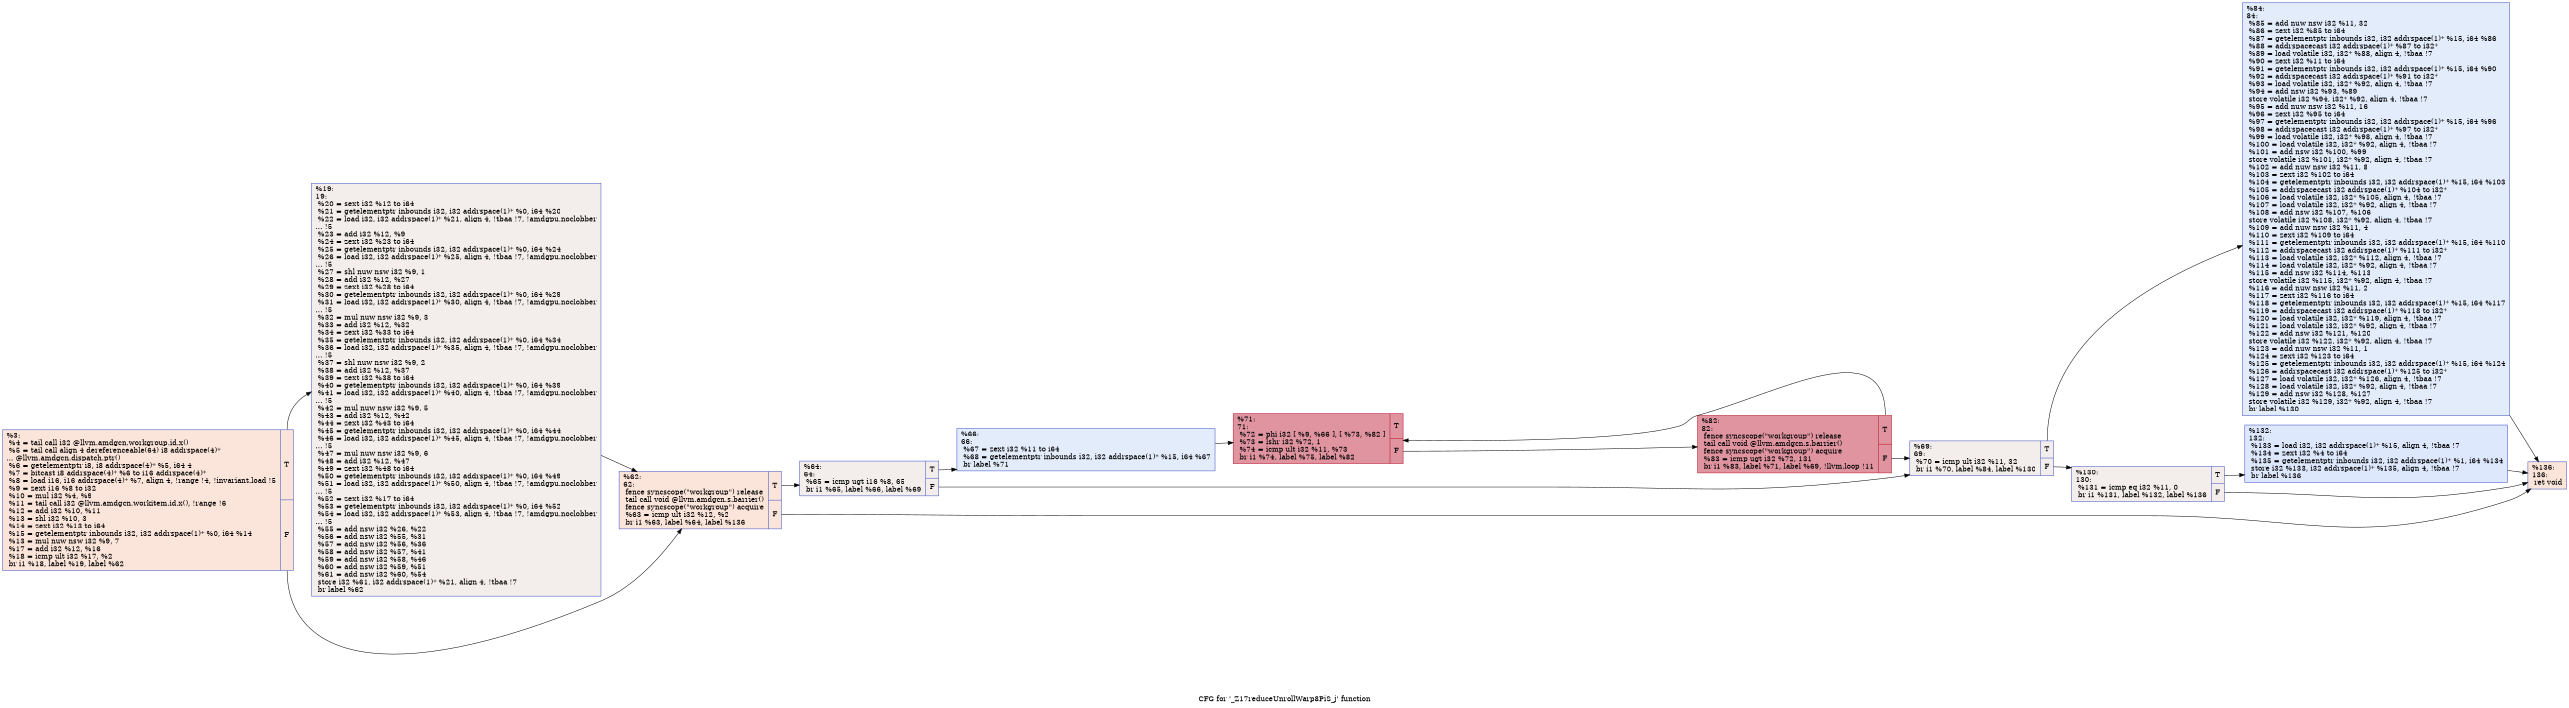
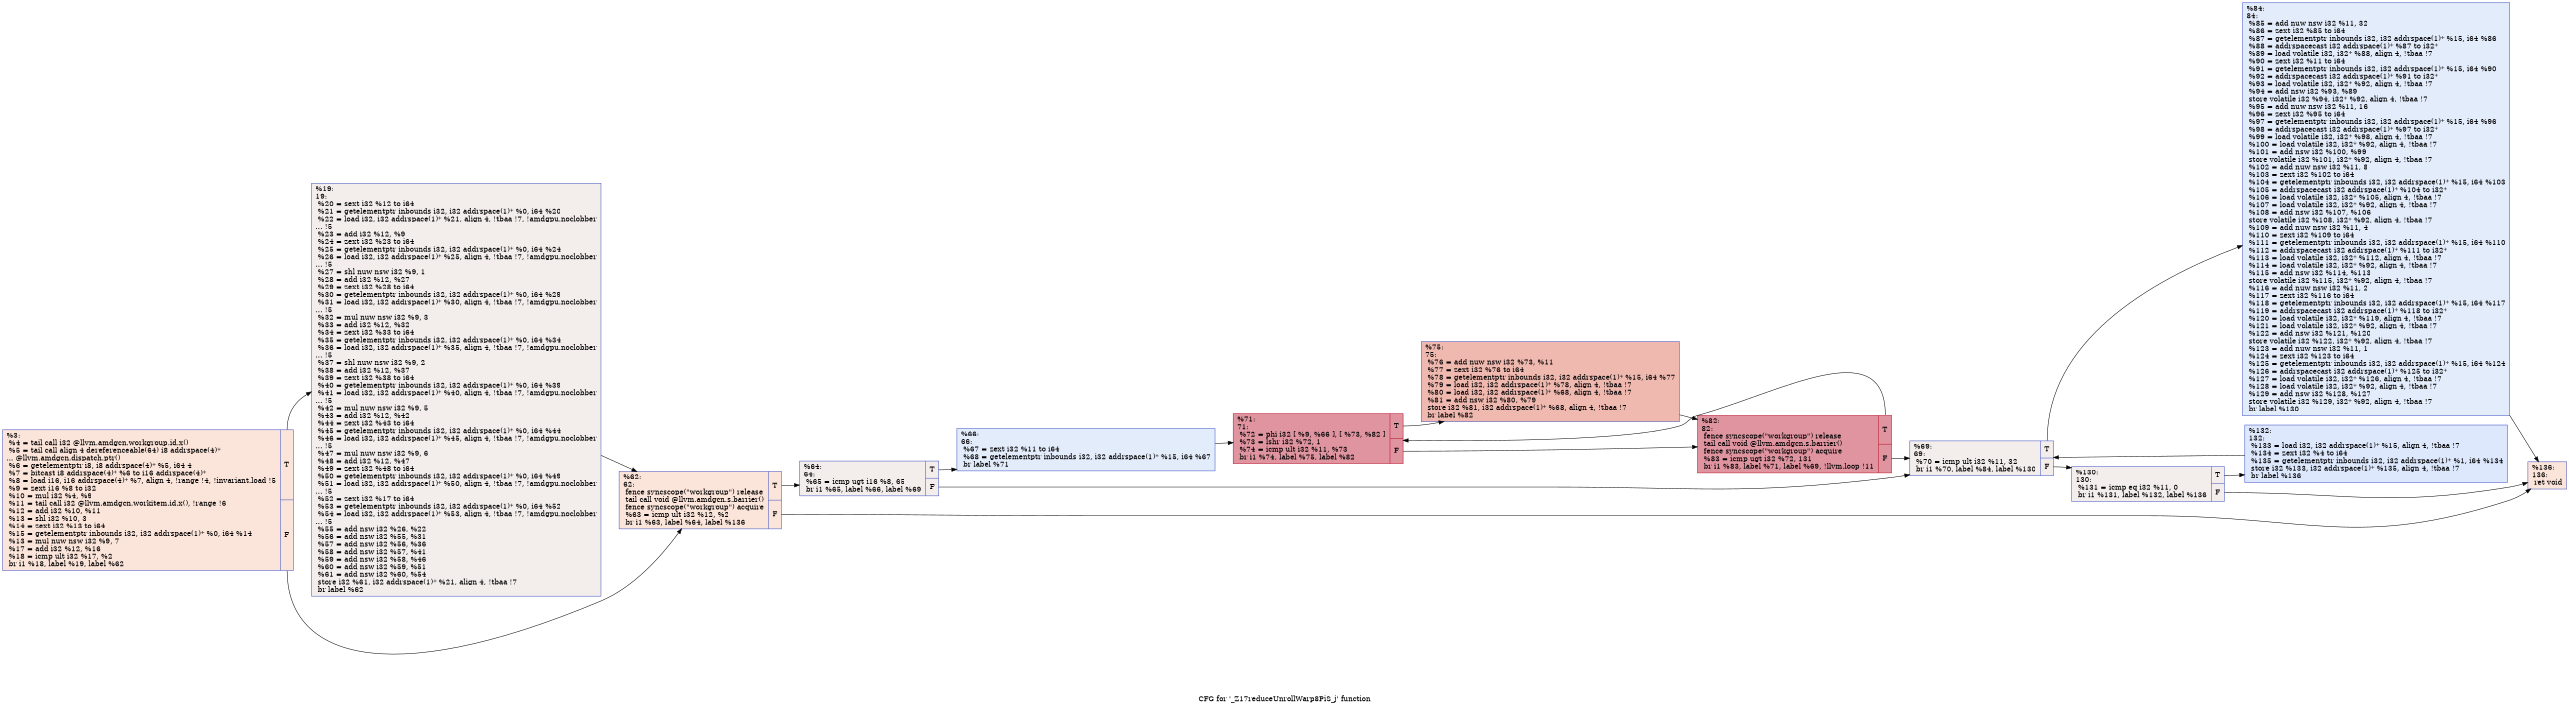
node "%75:": added
edge "%132:" -> "%136:": now "%132:" -> "%69:"
